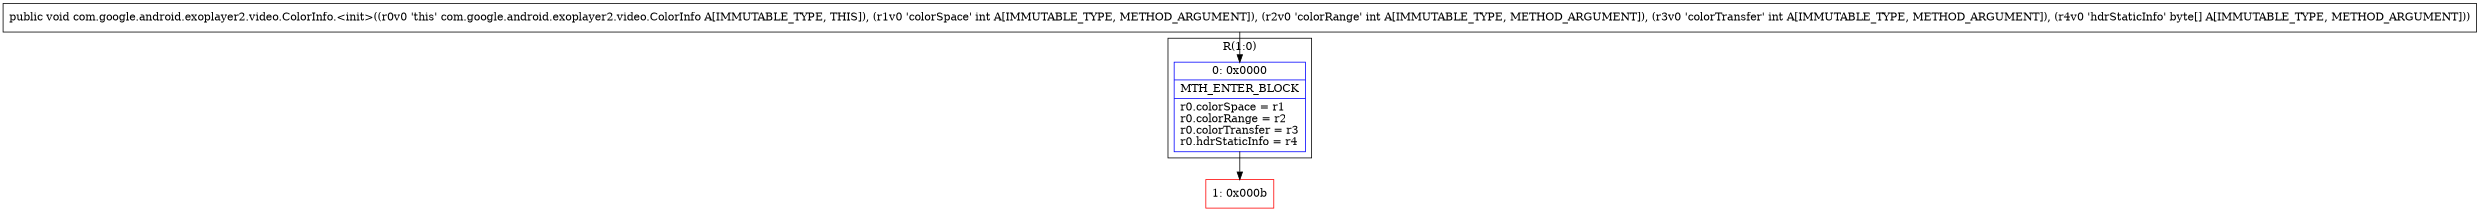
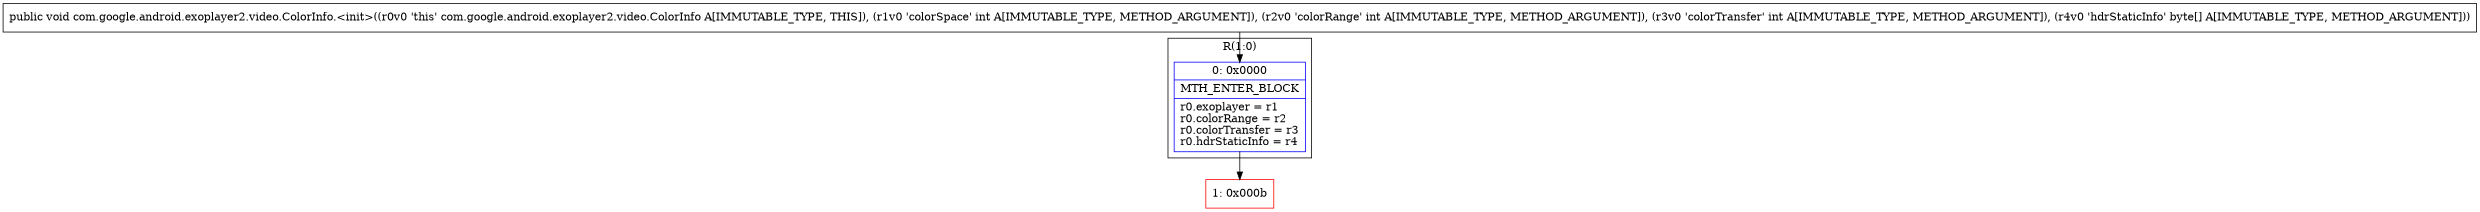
node "0: 0x0000": text "r0.colorSpace = r1" -> "r0.exoplayer = r1"
